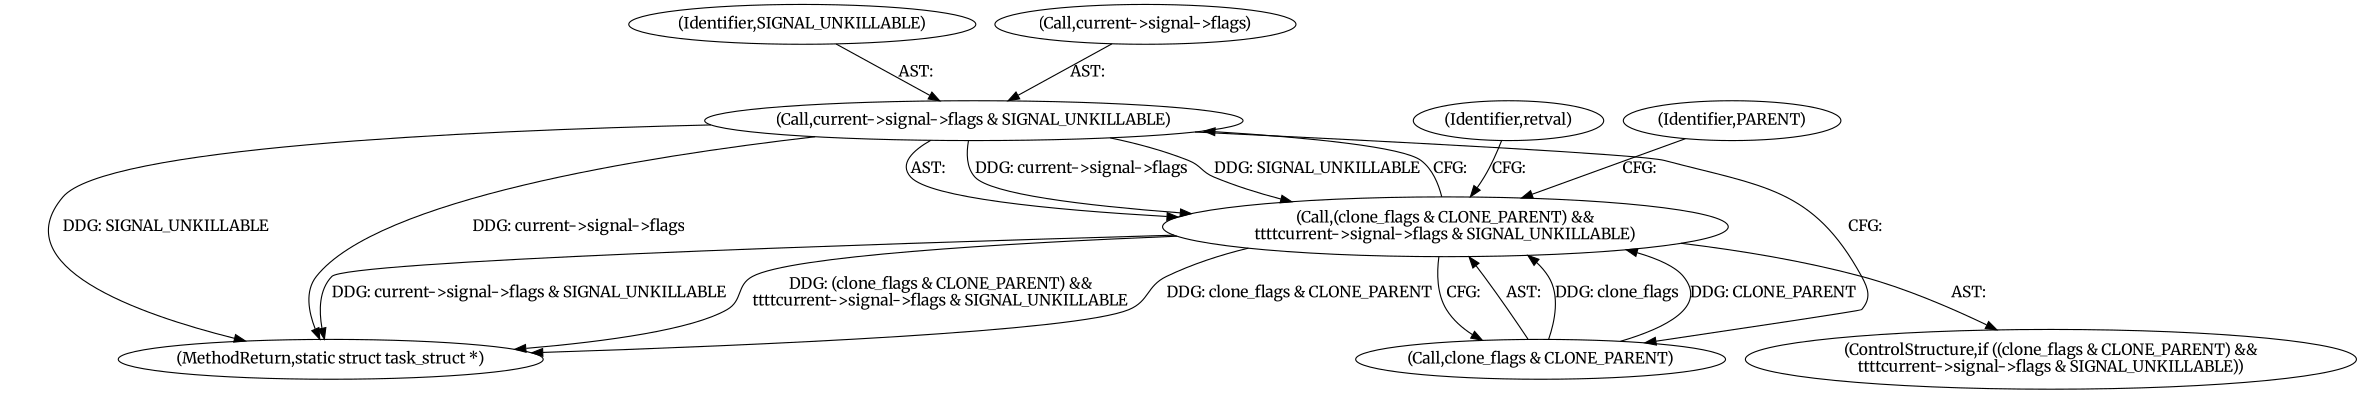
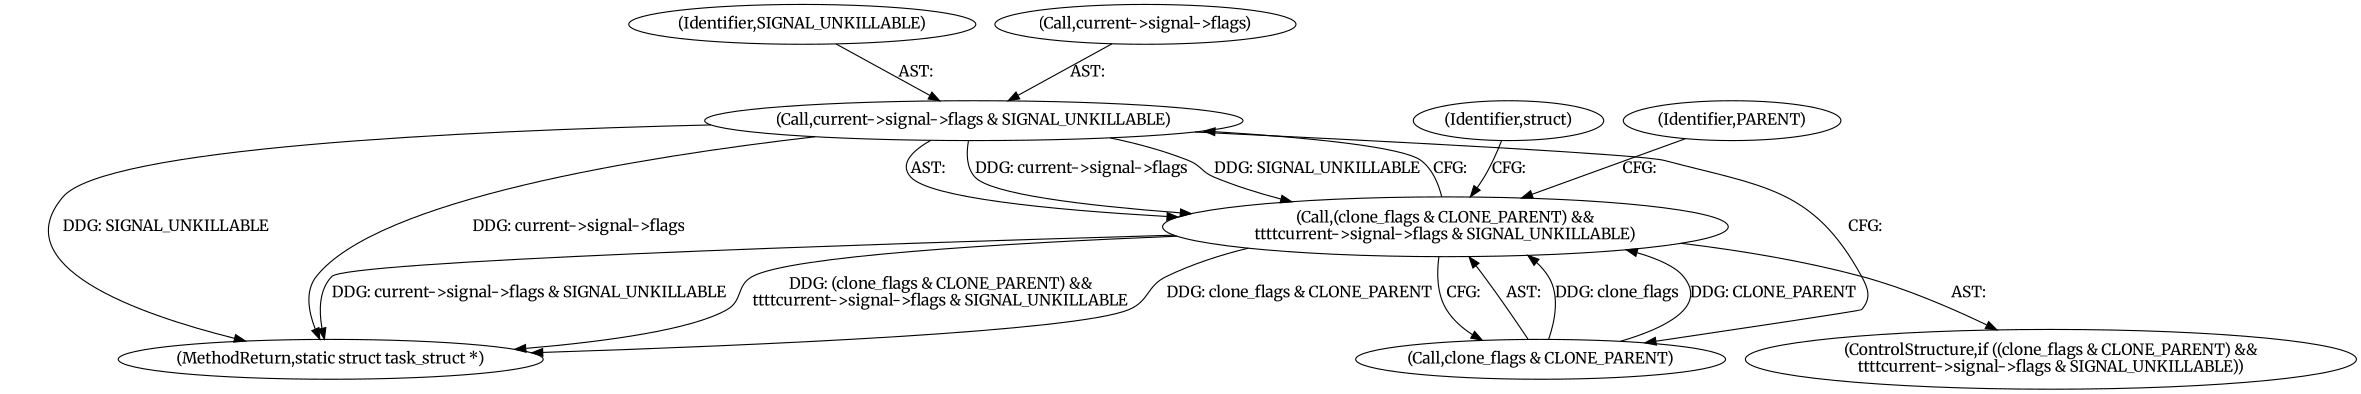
node "(Identifier,retval)": label "(Identifier,retval)" -> "(Identifier,struct)"
